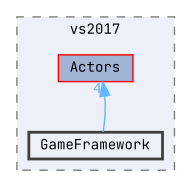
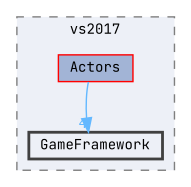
edge "GameFramework" -> "Actors": reversed
